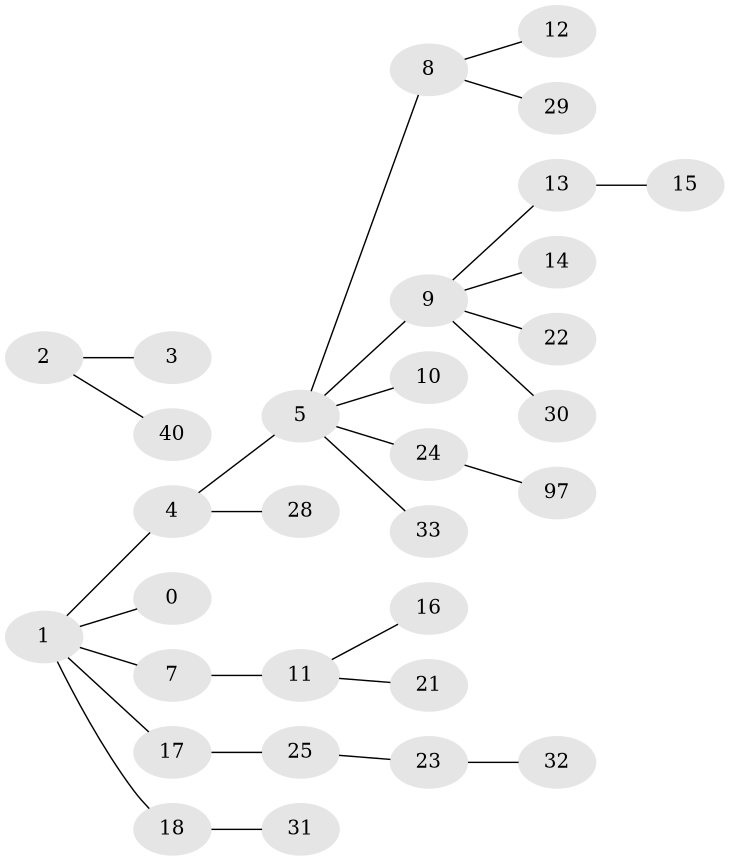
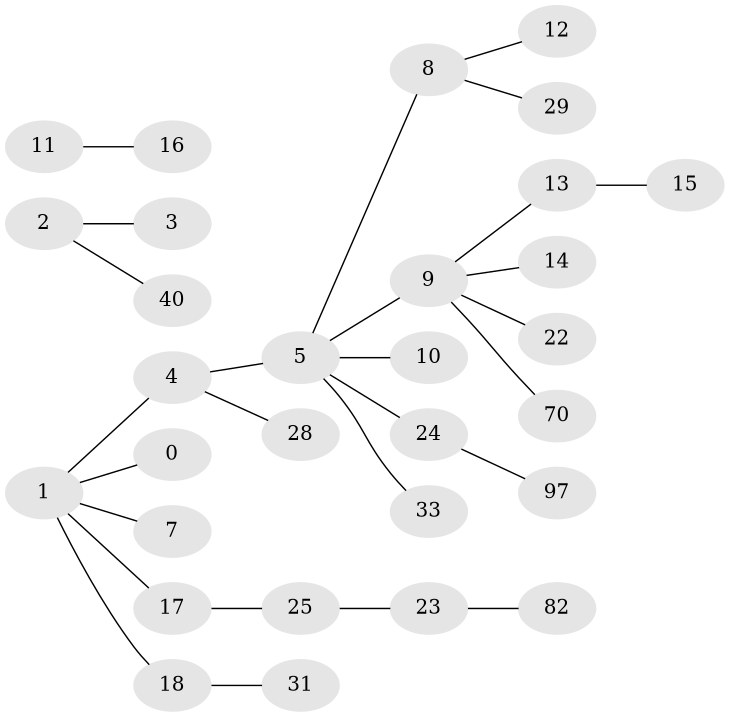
node "30": label "30" -> "70"
edge "7" -- "11": removed
node "21": removed
node "32": label "32" -> "82"
